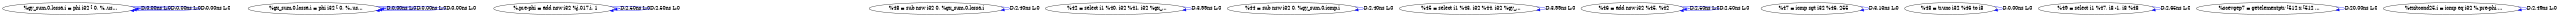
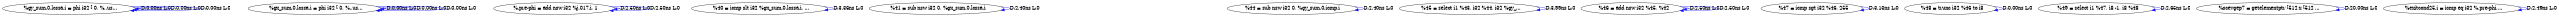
node "%40 = icmp slt i32 %gx_sum.0.lcssa.i, ...": added
node "%48 = sub nsw i32 0, %gx_sum.0.lcssa.i": label "%48 = sub nsw i32 0, %gx_sum.0.lcssa.i" -> "%41 = sub nsw i32 0, %gx_sum.0.lcssa.i"
node "%42 = select i1 %40, i32 %41, i32 %gx_...": removed
